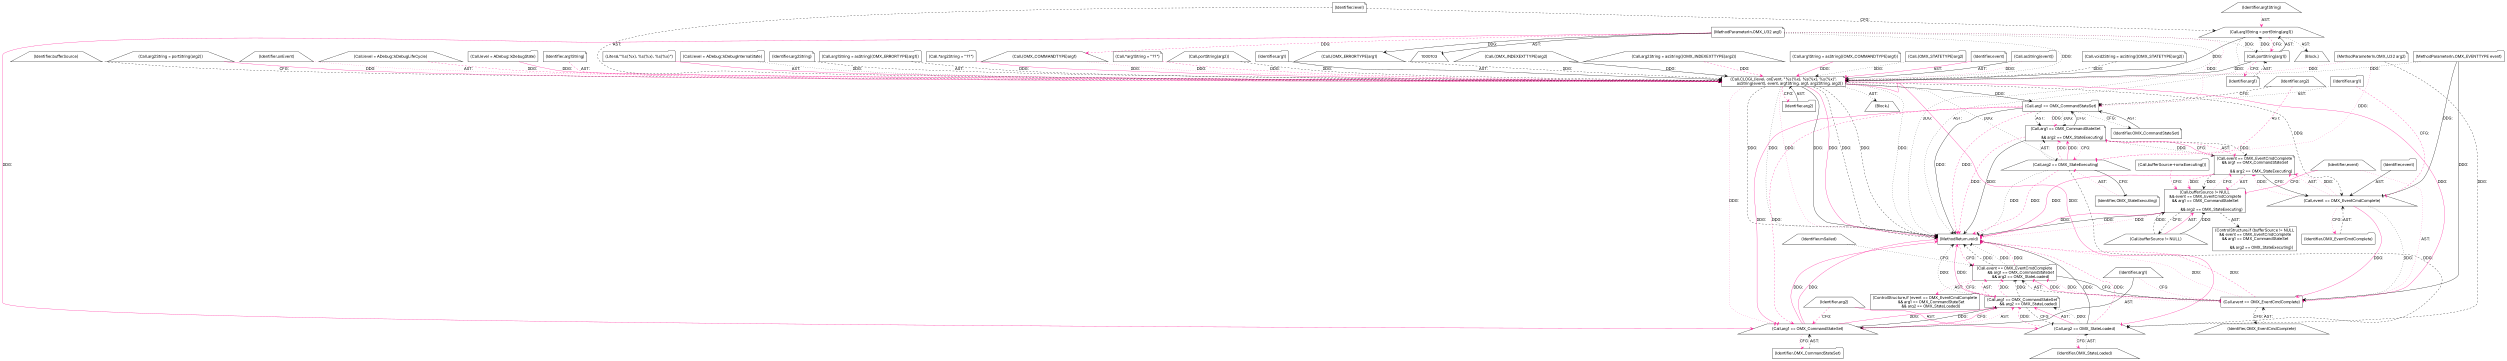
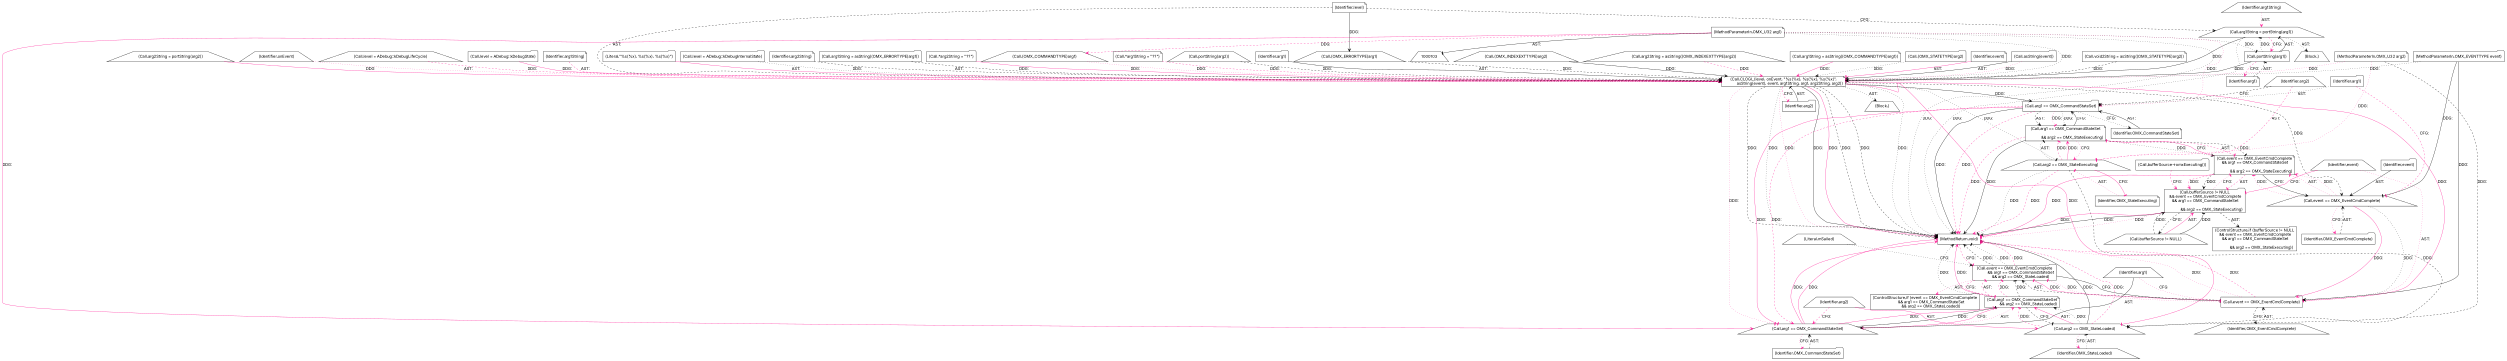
edge "(MethodParameterIn,OMX_U32 arg1)" -> "(Call,(OMX_ERRORTYPE)arg1)": now "(Identifier,level)" -> "(Call,(OMX_ERRORTYPE)arg1)"
node "(Identifier,bufferSource)": removed
edge "(Call,arg1String = portString(arg1))" -> "(MethodReturn,void)": label "AST: " -> "DDG: "
edge "(Call,arg2 == OMX_StateExecuting)" -> "(Identifier,OMX_StateExecuting)": color black -> deeppink
node "(Identifier,mSailed)": label "(Identifier,mSailed)" -> "(Literal,mSailed)"
